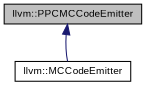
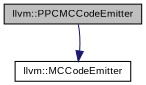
edge "llvm::MCCodeEmitter" -> "llvm::PPCMCCodeEmitter": reversed
